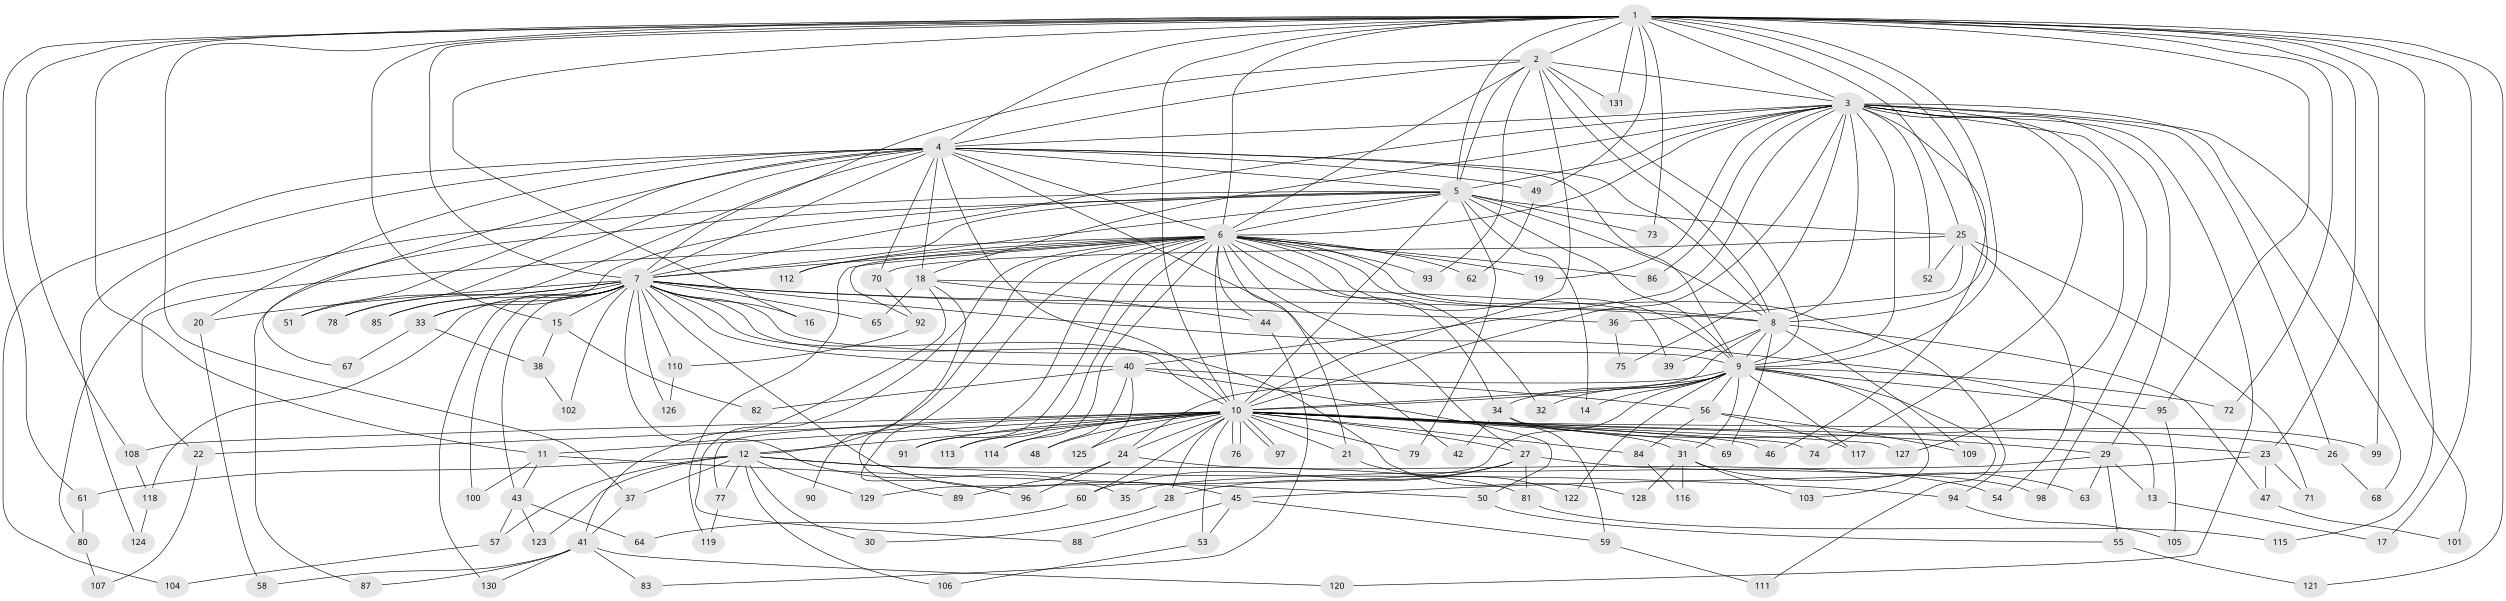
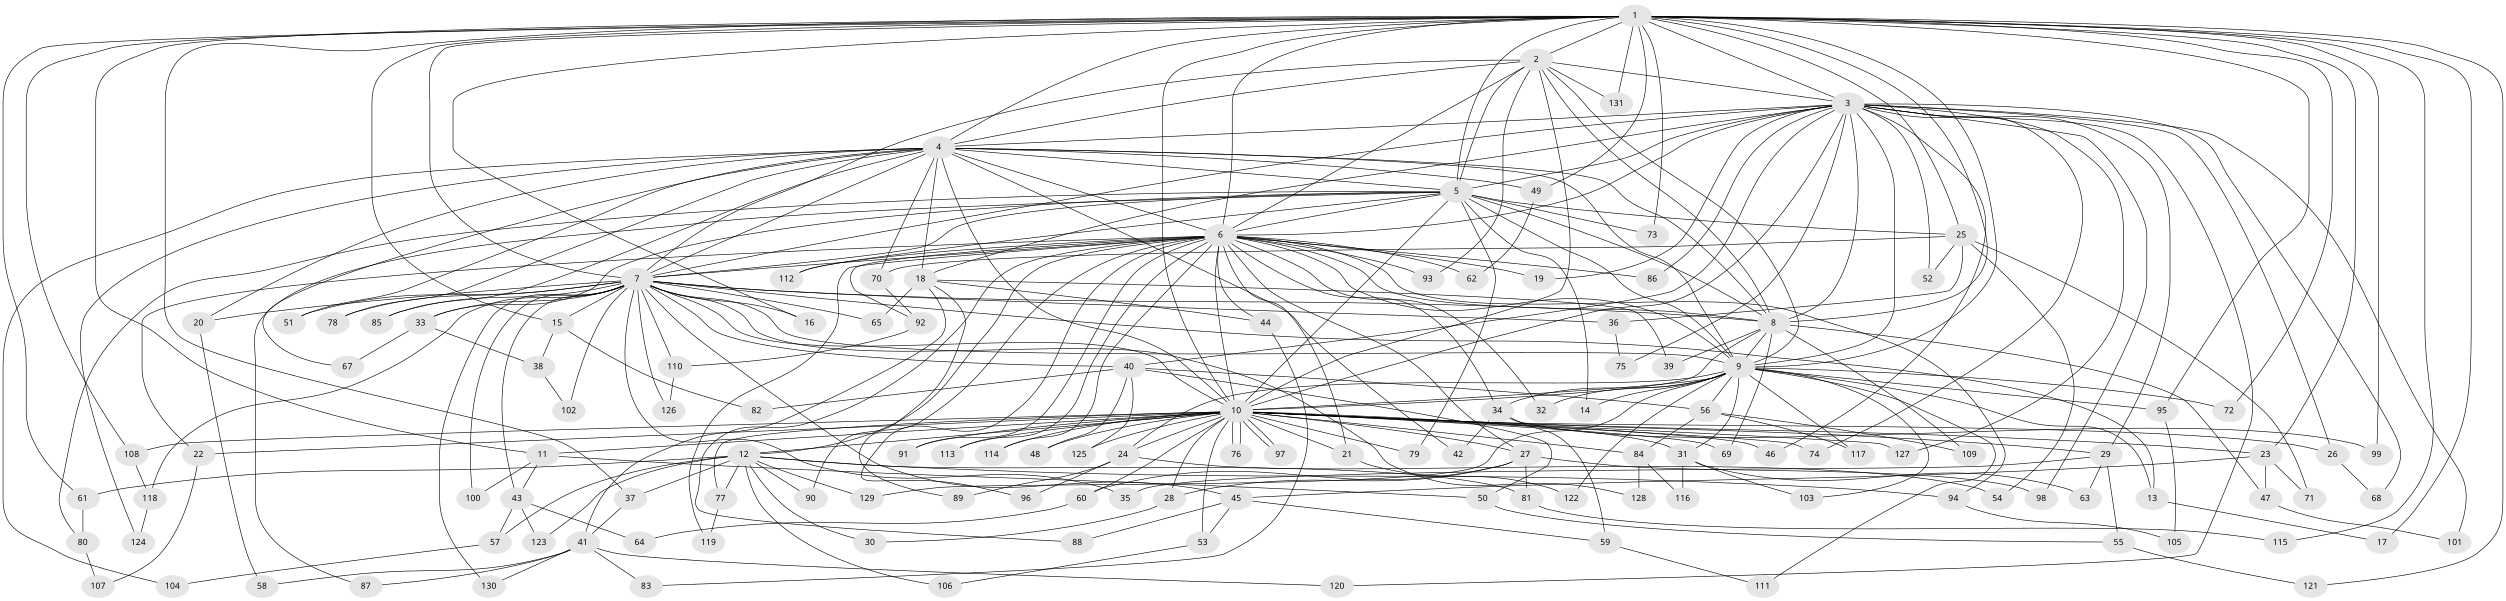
edge "31" -- "128": now "84" -- "128"
edge "12" -- "90": added
edge "29" -- "13": now "9" -- "13"
